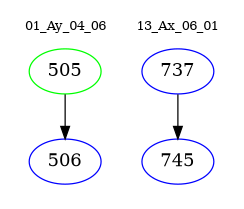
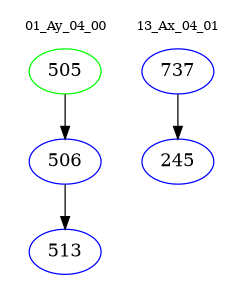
cluster "01_Ay_04_06": label "01_Ay_04_06" -> "01_Ay_04_00"
cluster "13_Ax_06_01": label "13_Ax_06_01" -> "13_Ax_04_01"
node "745": label "745" -> "245"
node "513": added
